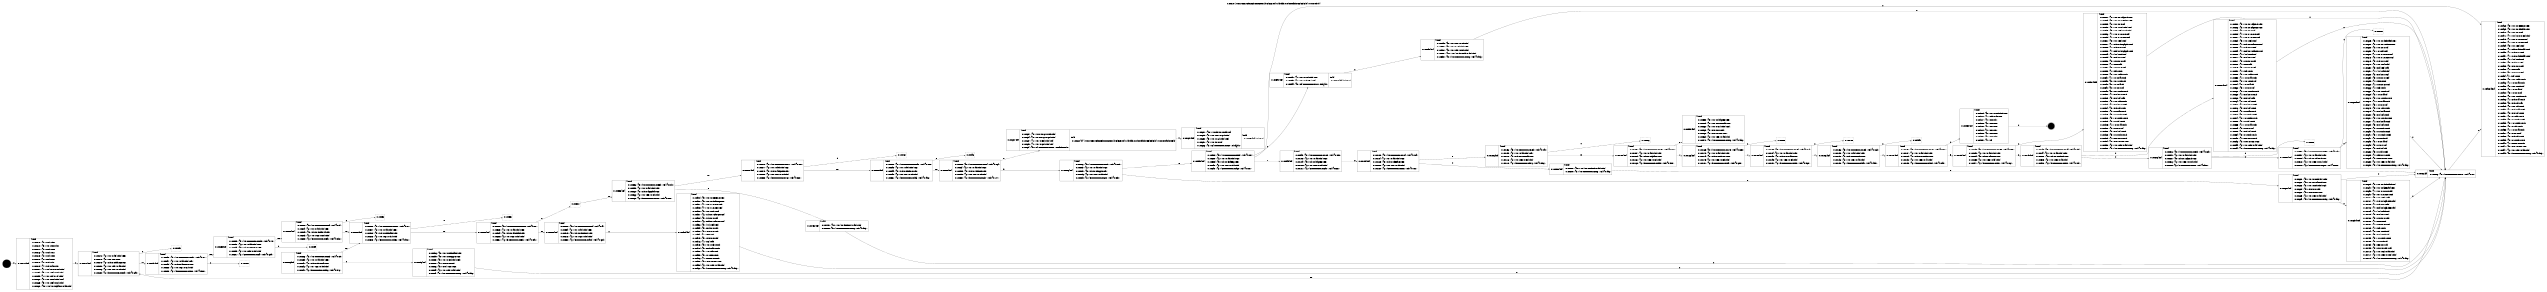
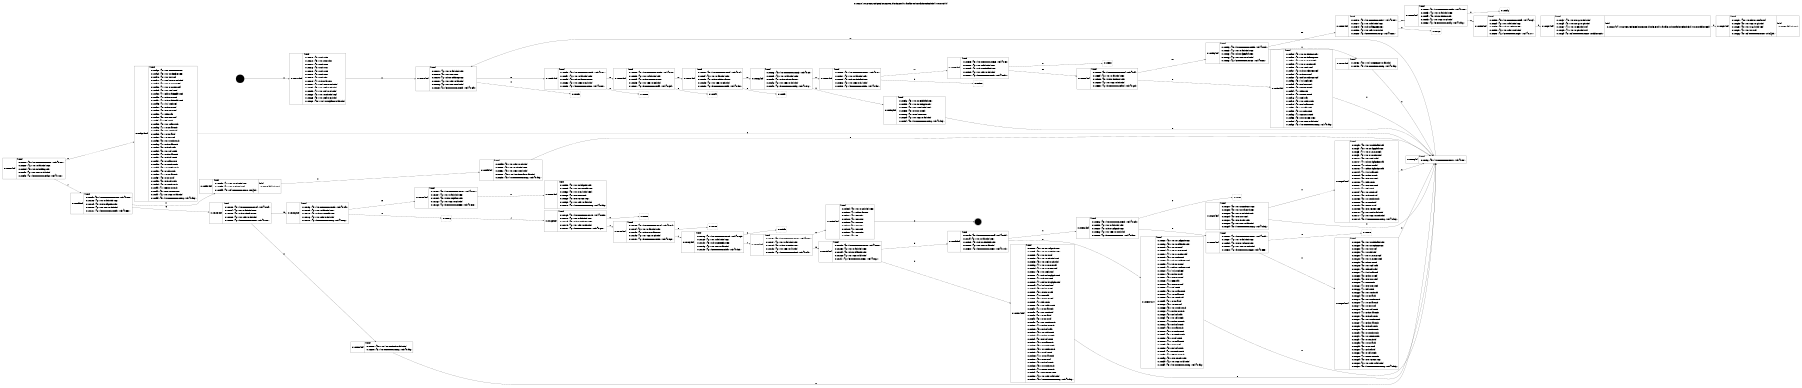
edge "0x4013e2 [28]" -> "0x401591 [13]": now "0x4013fe [28]" -> "0x401591 [13]"
edge "0x401c16 [5]" -> "0x401968 [154]": reversed
edge "0x401452 [28]" -> "0x40146e [28]": now "0x401576" -> "0x40146e [28]"
node "0x4013c6 [28]": removed
edge "0x4015d4" -> "0x401356 [28]": now "0x40133a [28]" -> "0x401356 [28]"
edge "0x4012ca [28]" -> "0x401302 [28]": now "0x4012ca [28]" -> "0x4012e6 [28]"
